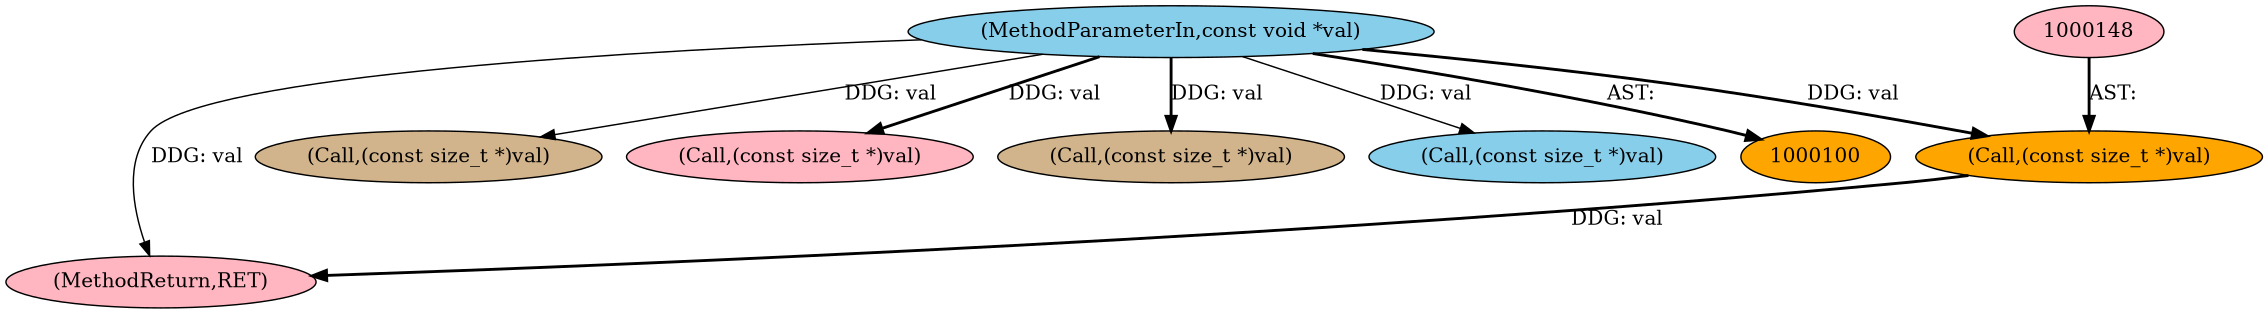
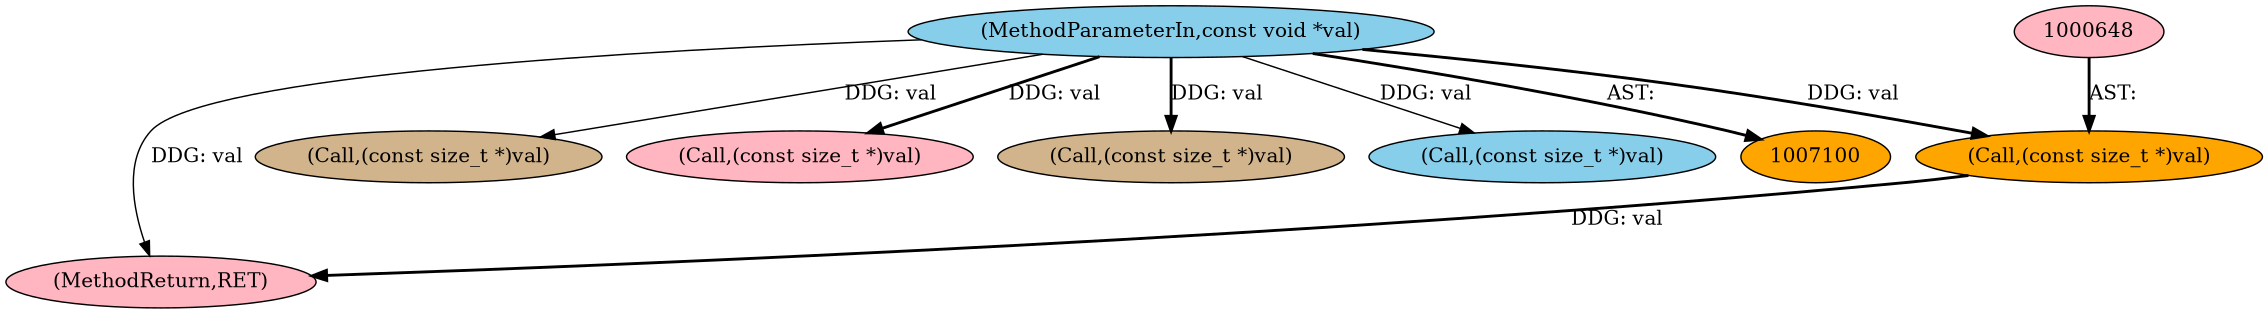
node "1000148": label "1000148" -> "1000648"
node "1000100": label "1000100" -> "1007100"
